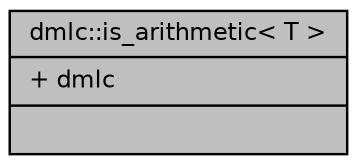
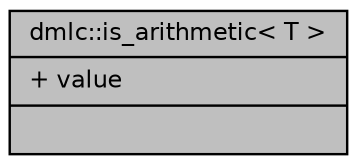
node "dmlc::is_arithmetic< T >": text "+ dmlc" -> "+ value"
